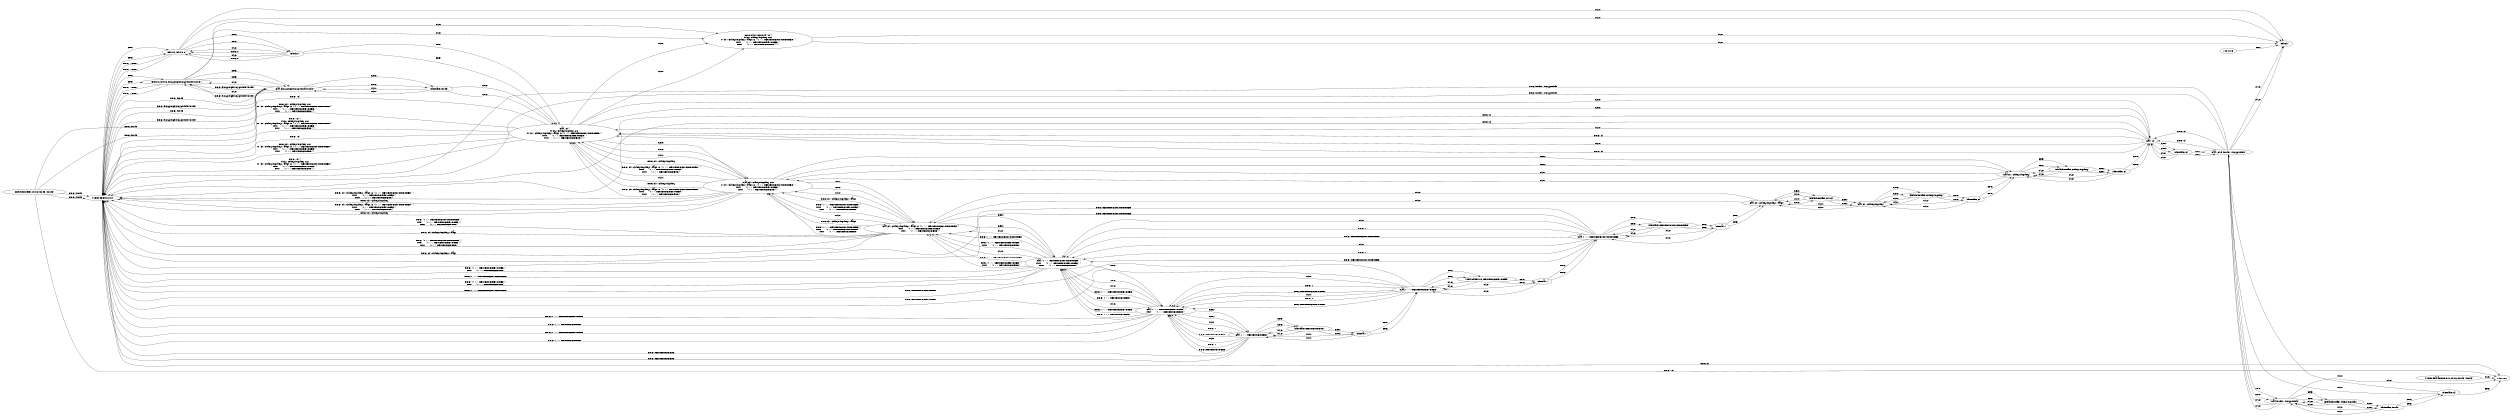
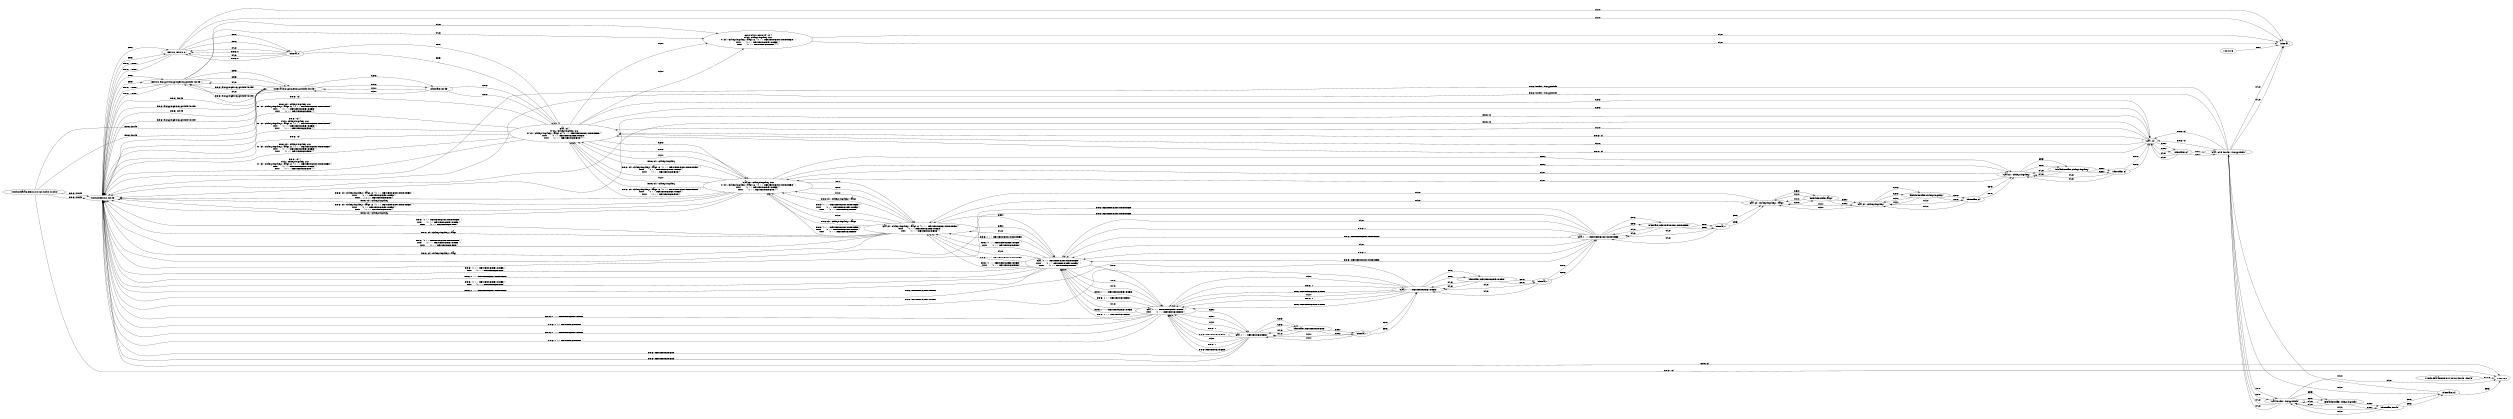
node "(Block,)": label "(Block,)" -> "(Literal,)"
node "(Block,0)": label "(Block,0)" -> "(Literal,0)"
node "(Return,return fscrypt_get_crypt_info(inode);)": label "(Return,return fscrypt_get_crypt_info(inode);)" -> "(Return,fscrypt fscrypt_get_crypt_info(inode);)"
node "(Call,fscrypt_get_crypt_info(inode))": label "(Call,fscrypt_get_crypt_info(inode))" -> "(Literal,fscrypt_get_crypt_info(inode))"
node "(FieldIdentifier,struct inode *inode)": label "(FieldIdentifier,struct inode *inode)" -> "(MethodParameterIn,struct inode *inode)"
node "(MethodReturn,int)": label "(MethodReturn,int)" -> "(MethodReturn,inode)"
node "(FieldIdentifier,struct)": label "(FieldIdentifier,struct)" -> "(FieldIdentifier,flags)"
node "(Identifier,KEY_FLAG_INVALIDATED)": label "(Identifier,KEY_FLAG_INVALIDATED)" -> "(Identifier,KEY_DEAD_INVALIDATED)"
node "(MethodReturn,KEY_FLAG_REVOKED)": label "(MethodReturn,KEY_FLAG_REVOKED)" -> "(Identifier,KEY_FLAG_REVOKED)"
node "(Identifier,KEY_KEY_DEAD)": label "(Identifier,KEY_KEY_DEAD)" -> "(Identifier,KEY_FLAG_DEAD)"
edge "(MethodParameterOut,struct inode *inode)" -> "1000100": label "AST: " -> "FLAG: "
